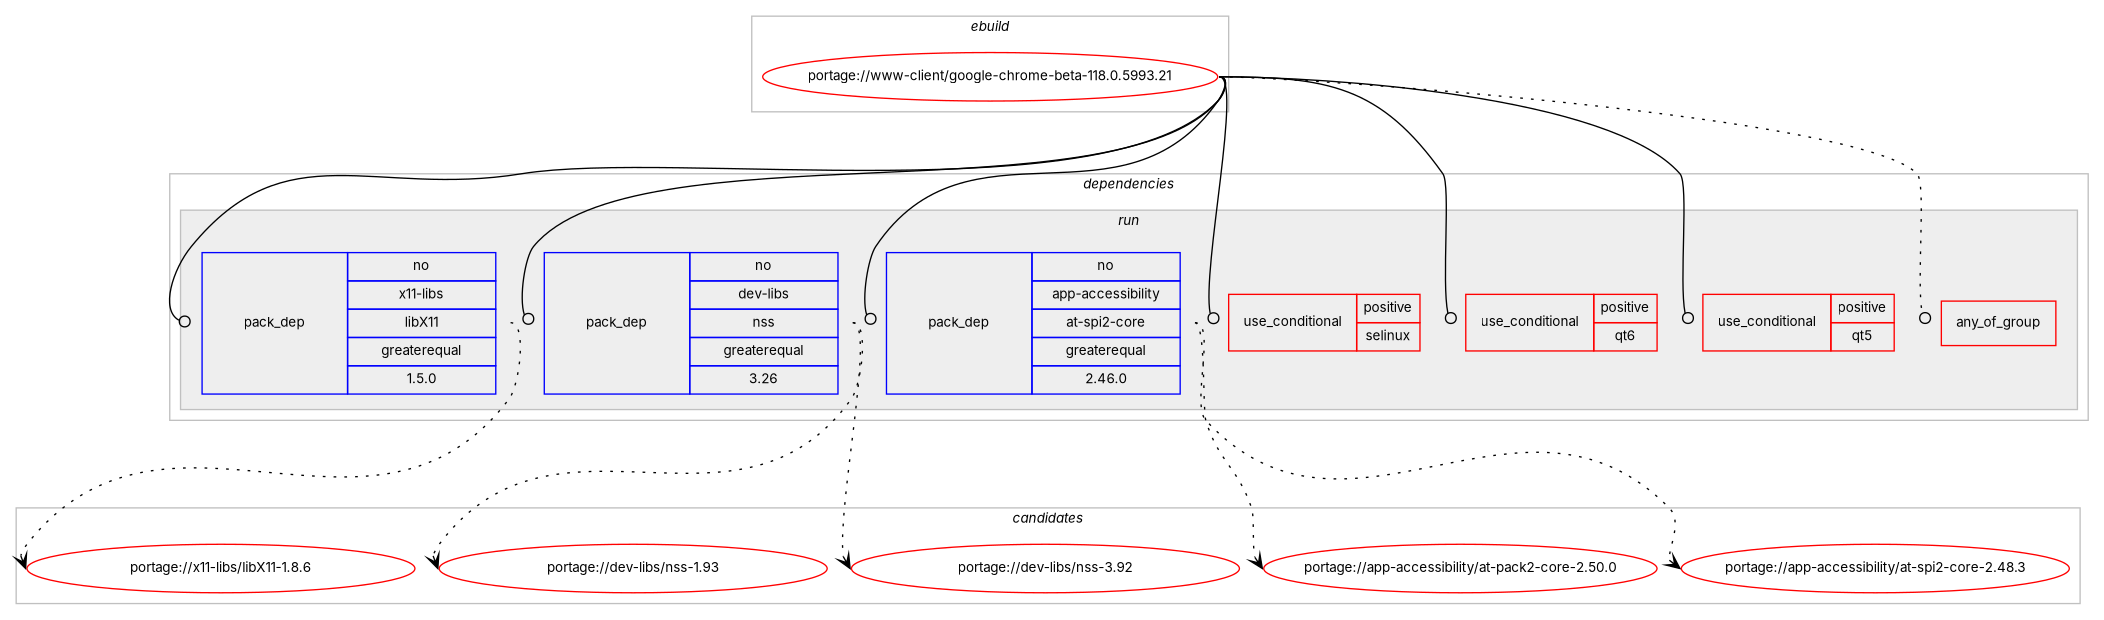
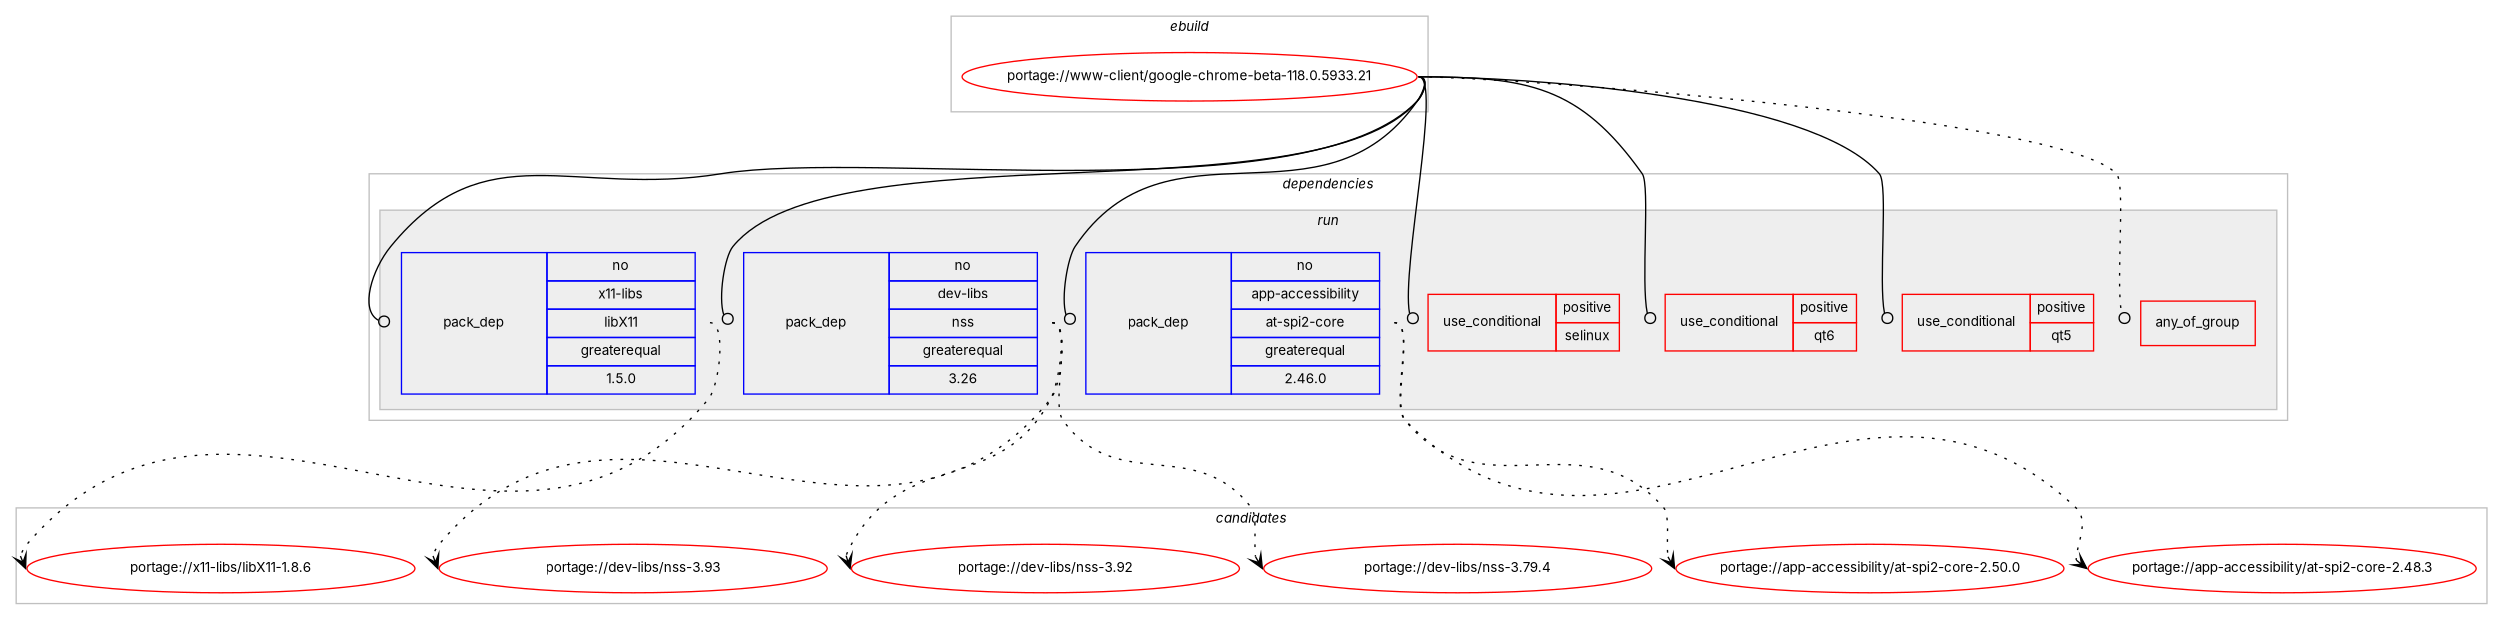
node "portage://www-client/google-chrome-beta-118.0.5993.21": label "portage://www-client/google-chrome-beta-118.0.5993.21" -> "portage://www-client/google-chrome-beta-118.0.5933.21"
node "portage://dev-libs/nss-1.93": label "portage://dev-libs/nss-1.93" -> "portage://dev-libs/nss-3.93"
node "portage://dev-libs/nss-3.79.4": added
node "portage://app-accessibility/at-pack2-core-2.50.0": label "portage://app-accessibility/at-pack2-core-2.50.0" -> "portage://app-accessibility/at-spi2-core-2.50.0"
